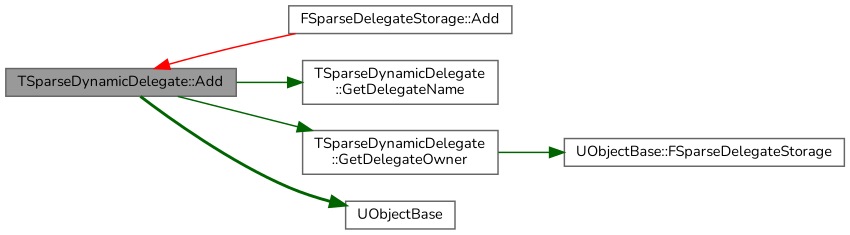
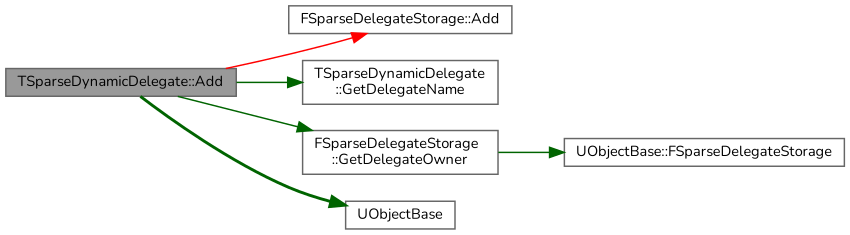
edge "FSparseDelegateStorage::Add" -> "TSparseDynamicDelegate::Add": reversed
node "TSparseDynamicDelegate ::GetDelegateOwner": label "TSparseDynamicDelegate ::GetDelegateOwner" -> "FSparseDelegateStorage ::GetDelegateOwner"
